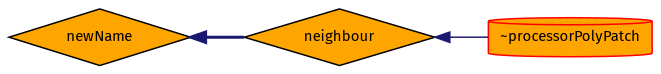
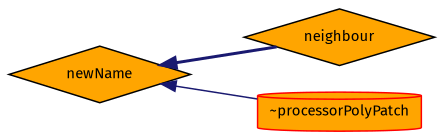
edge "~processorPolyPatch" -> "neighbour": now "~processorPolyPatch" -> "newName"
